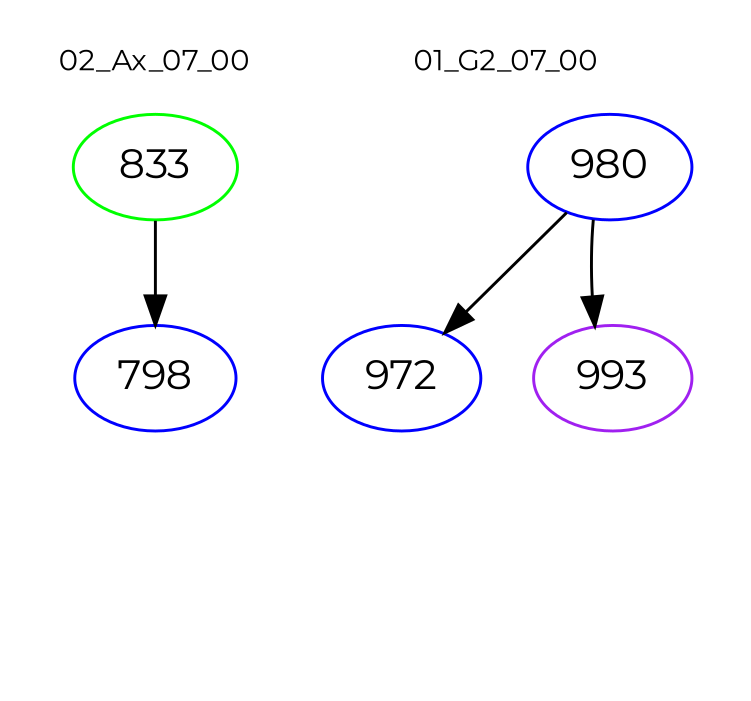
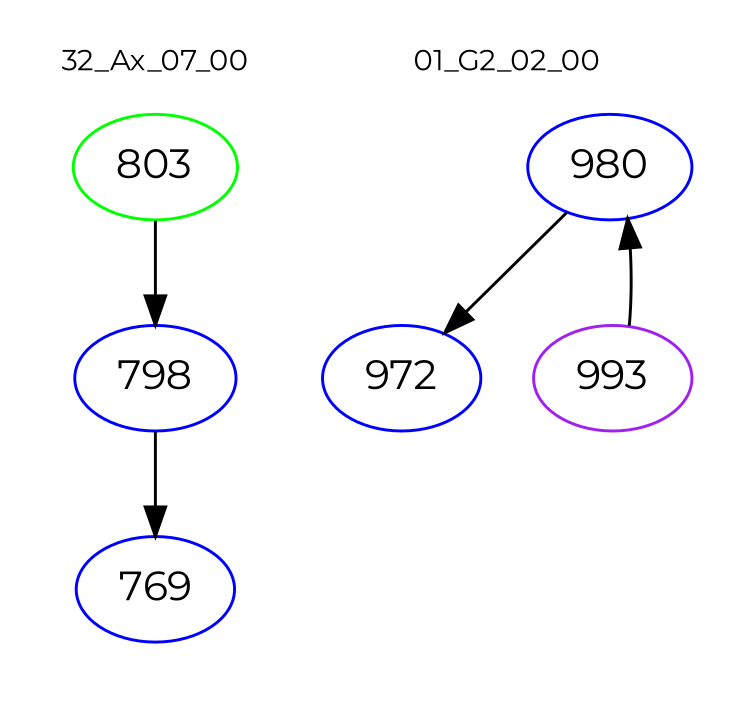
cluster "02_Ax_07_00": label "02_Ax_07_00" -> "32_Ax_07_00"
cluster "01_G2_07_00": label "01_G2_07_00" -> "01_G2_02_00"
node "833": label "833" -> "803"
edge "980" -> "993": reversed
node "769": added
